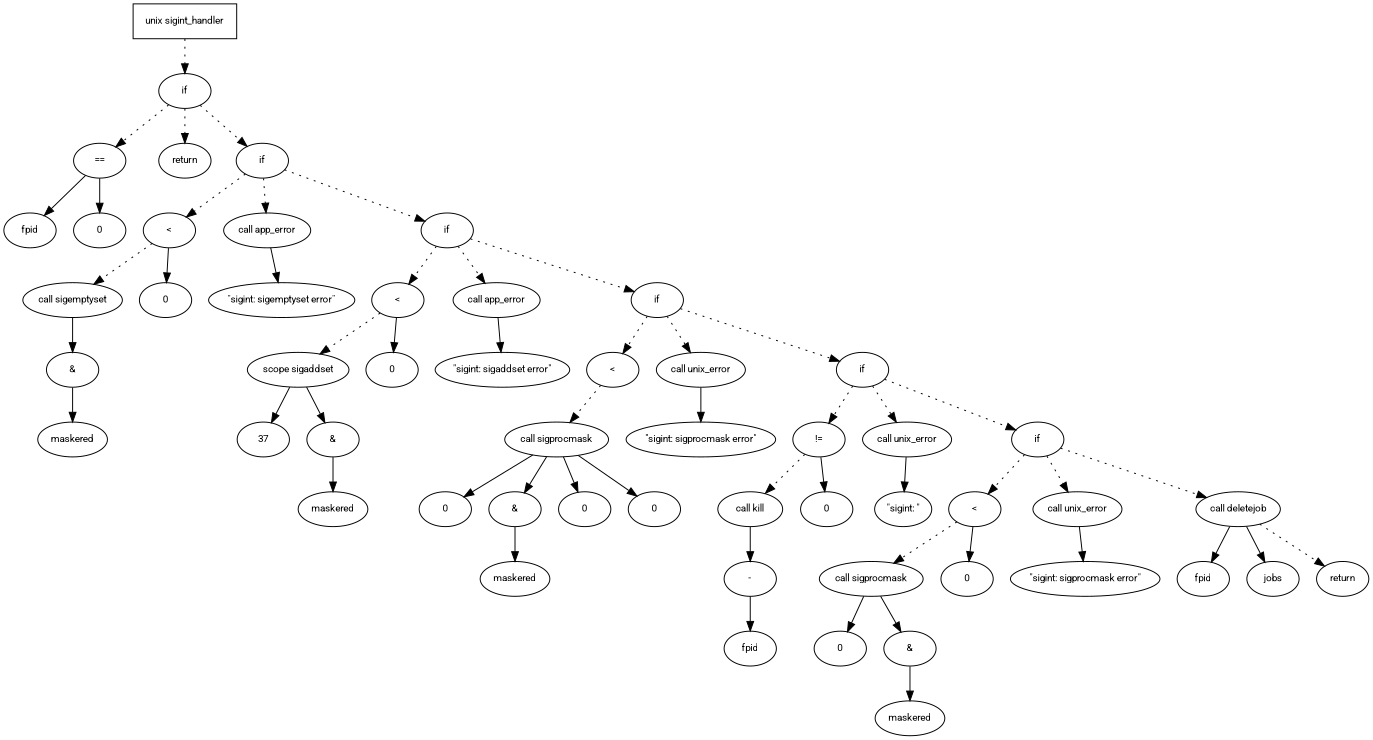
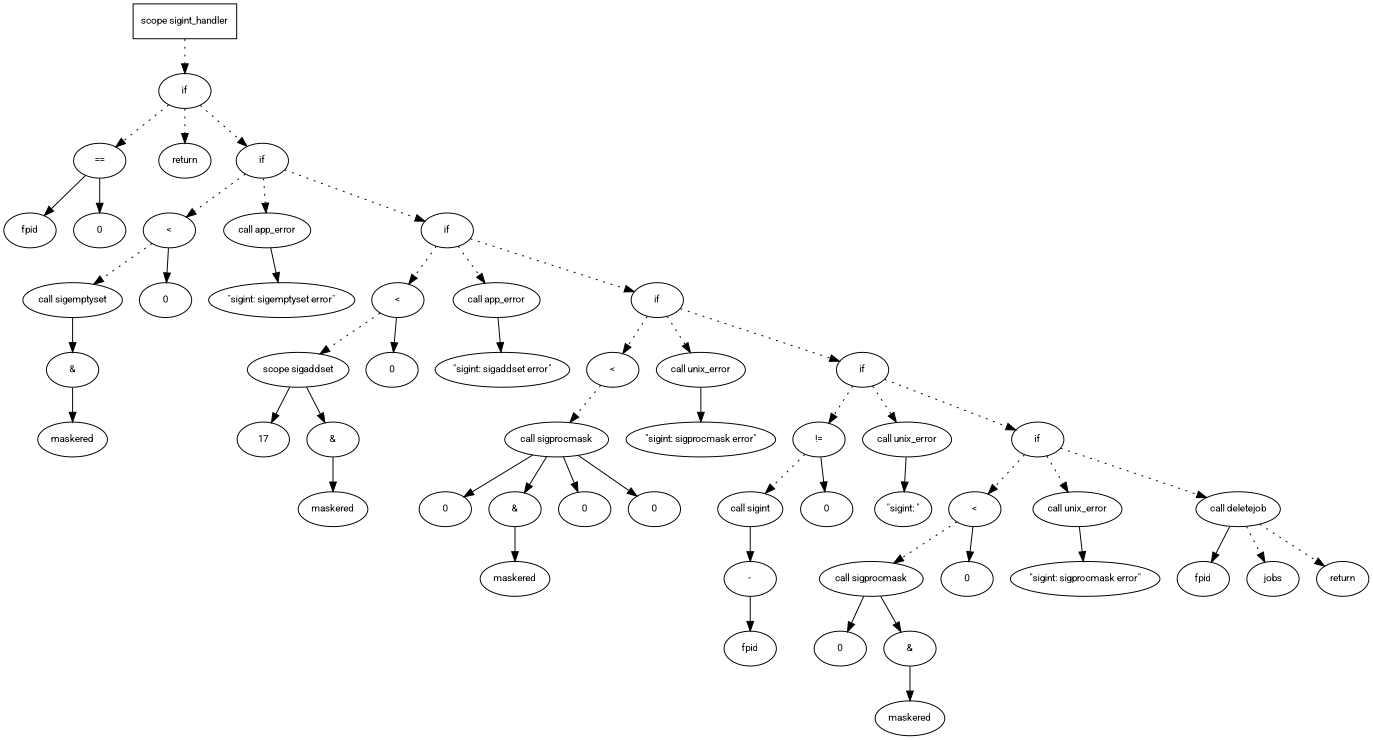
node "unix sigint_handler": label "unix sigint_handler" -> "scope sigint_handler"
node "37": label "37" -> "17"
node "call kill": label "call kill" -> "call sigint"
edge "call deletejob" -> "jobs": style solid -> dotted
